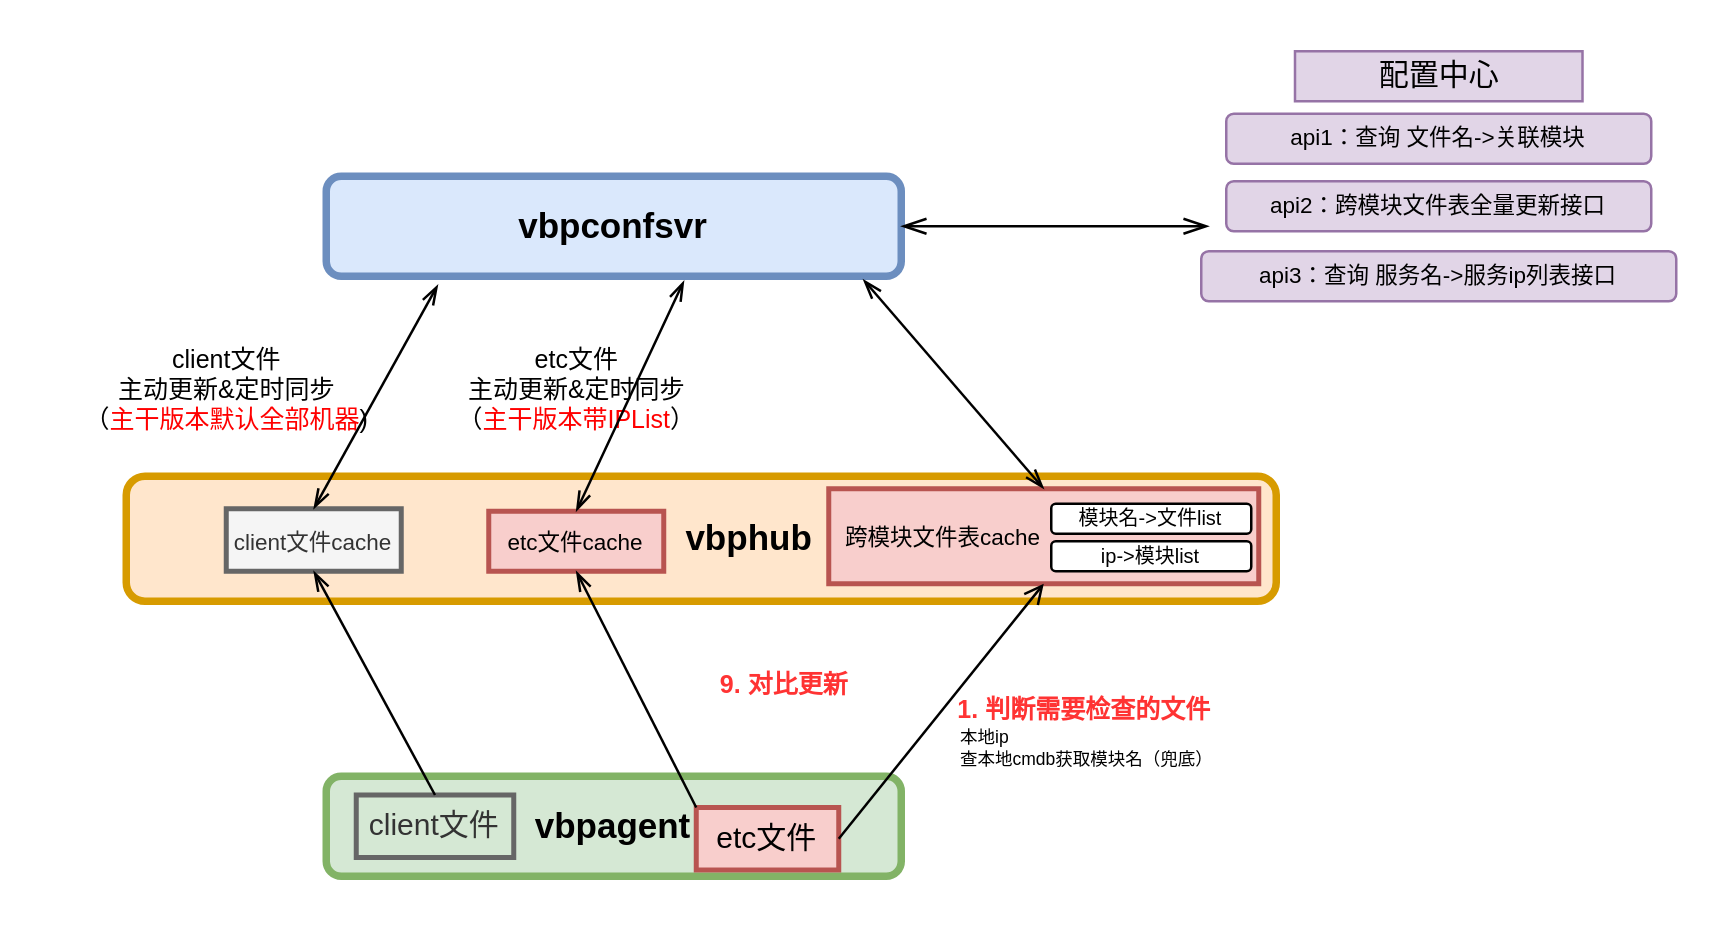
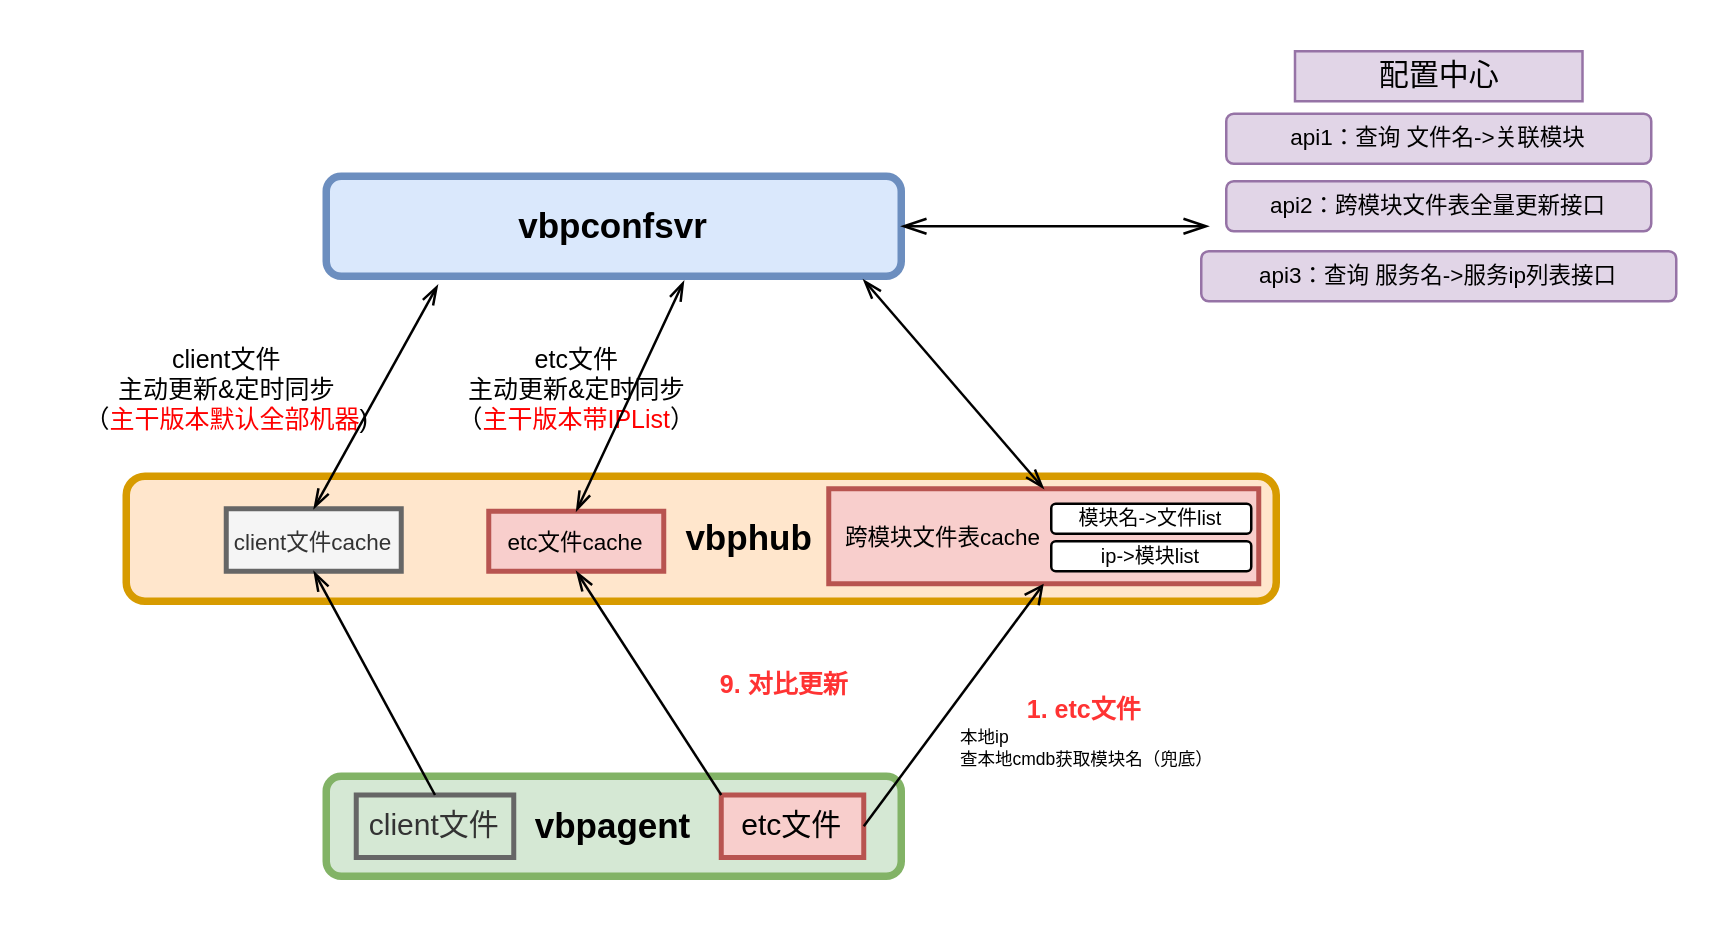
node "1. 判断需要检查的文件": label "1. 判断需要检查的文件" -> "1. etc文件"
node "etc文件": moved (768, 839) -> (793, 826)
